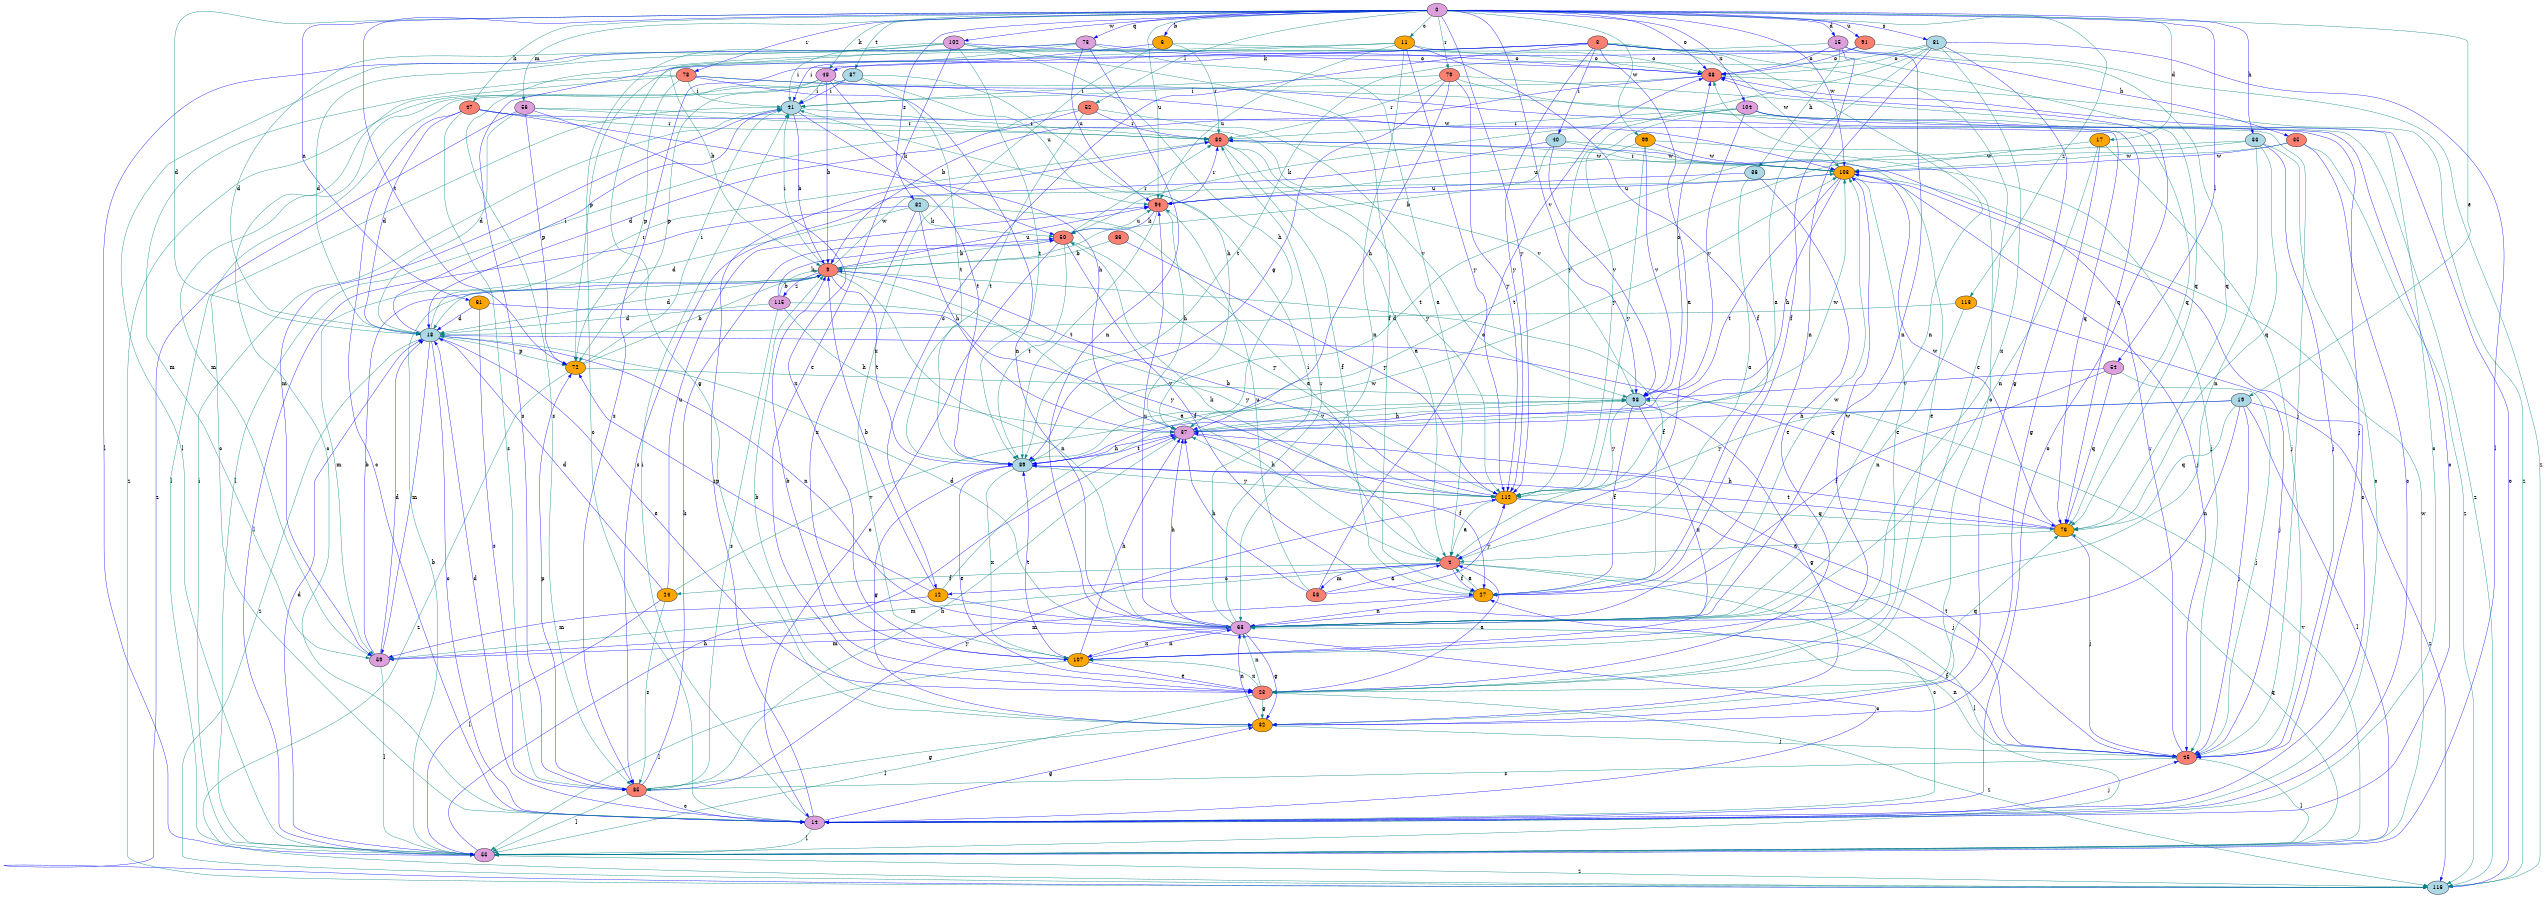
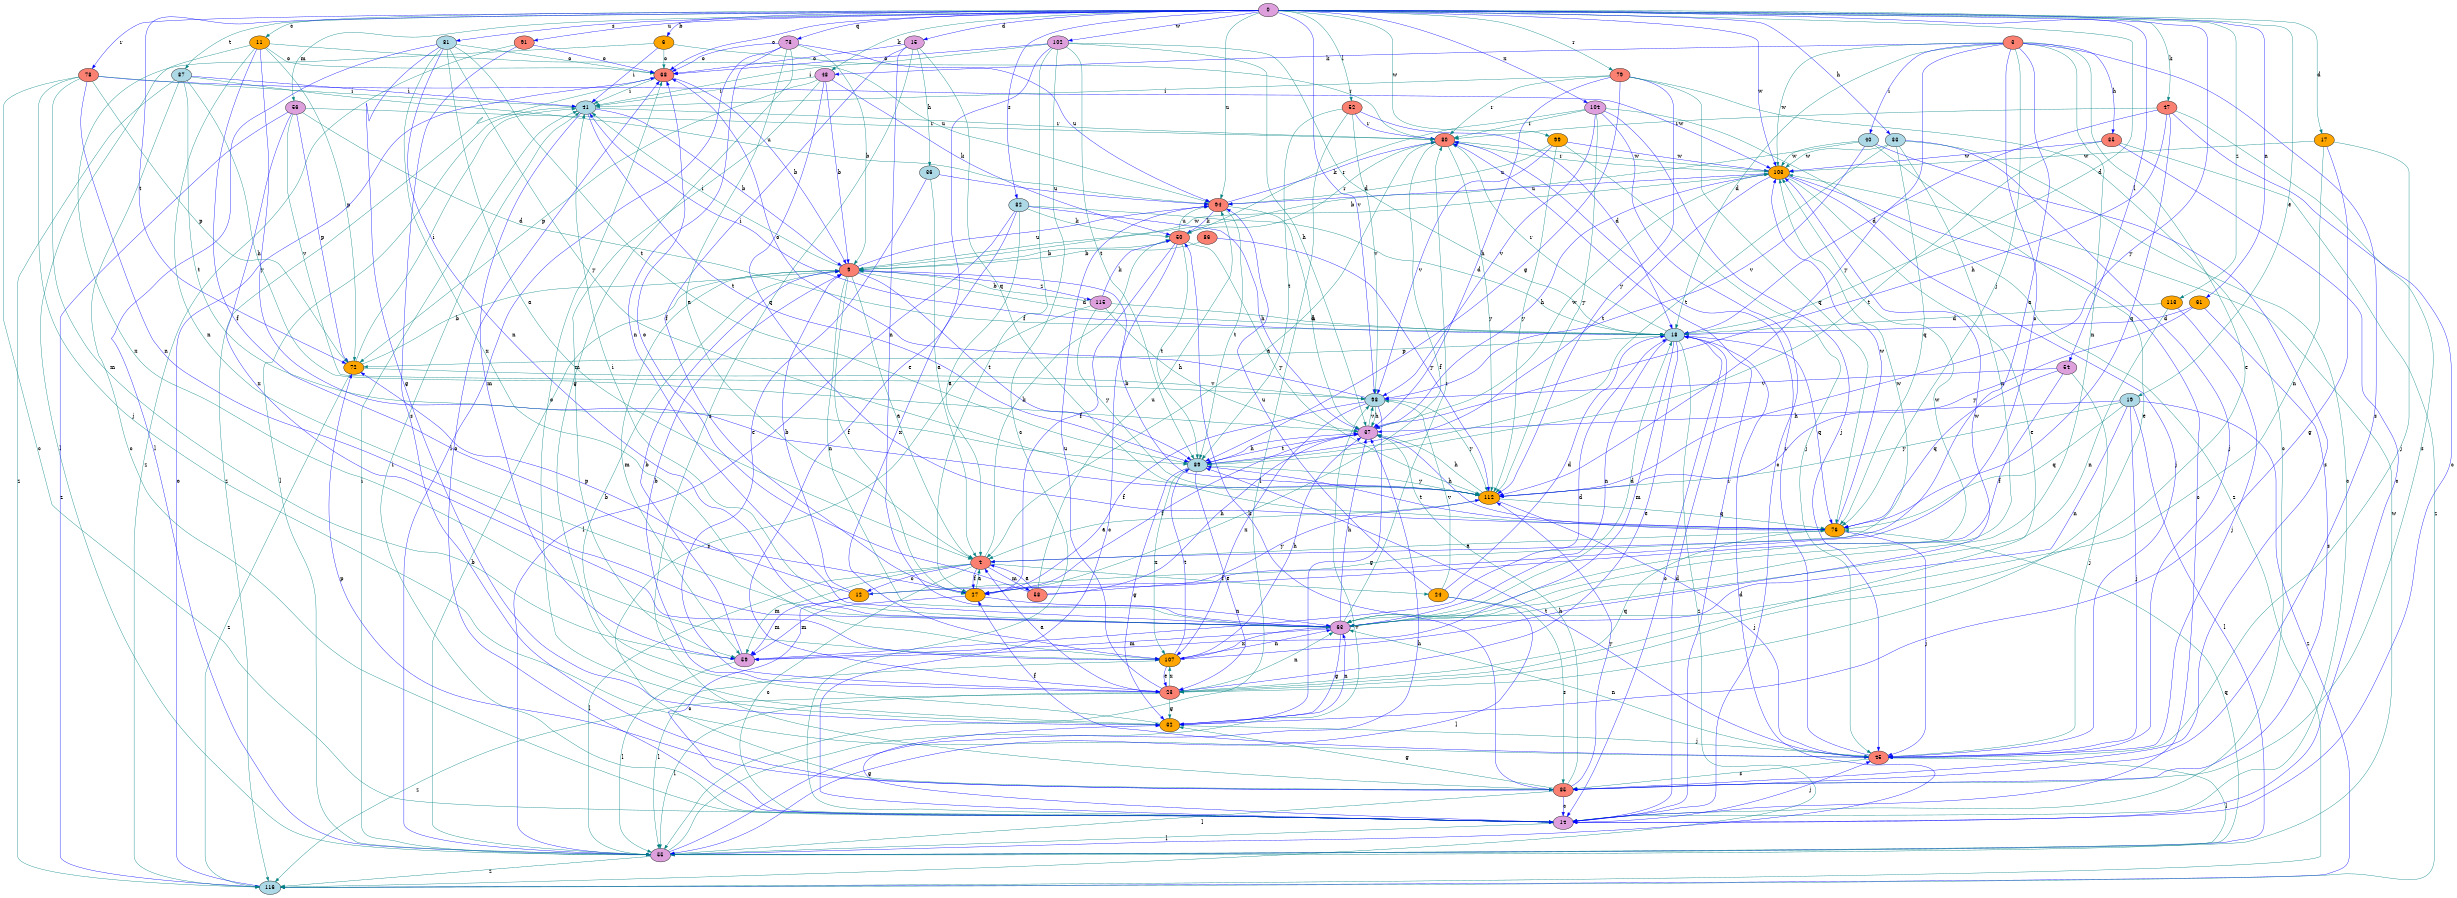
edge "3" -> "76": label "q" -> "j"
edge "63" -> "94": now "23" -> "94"
